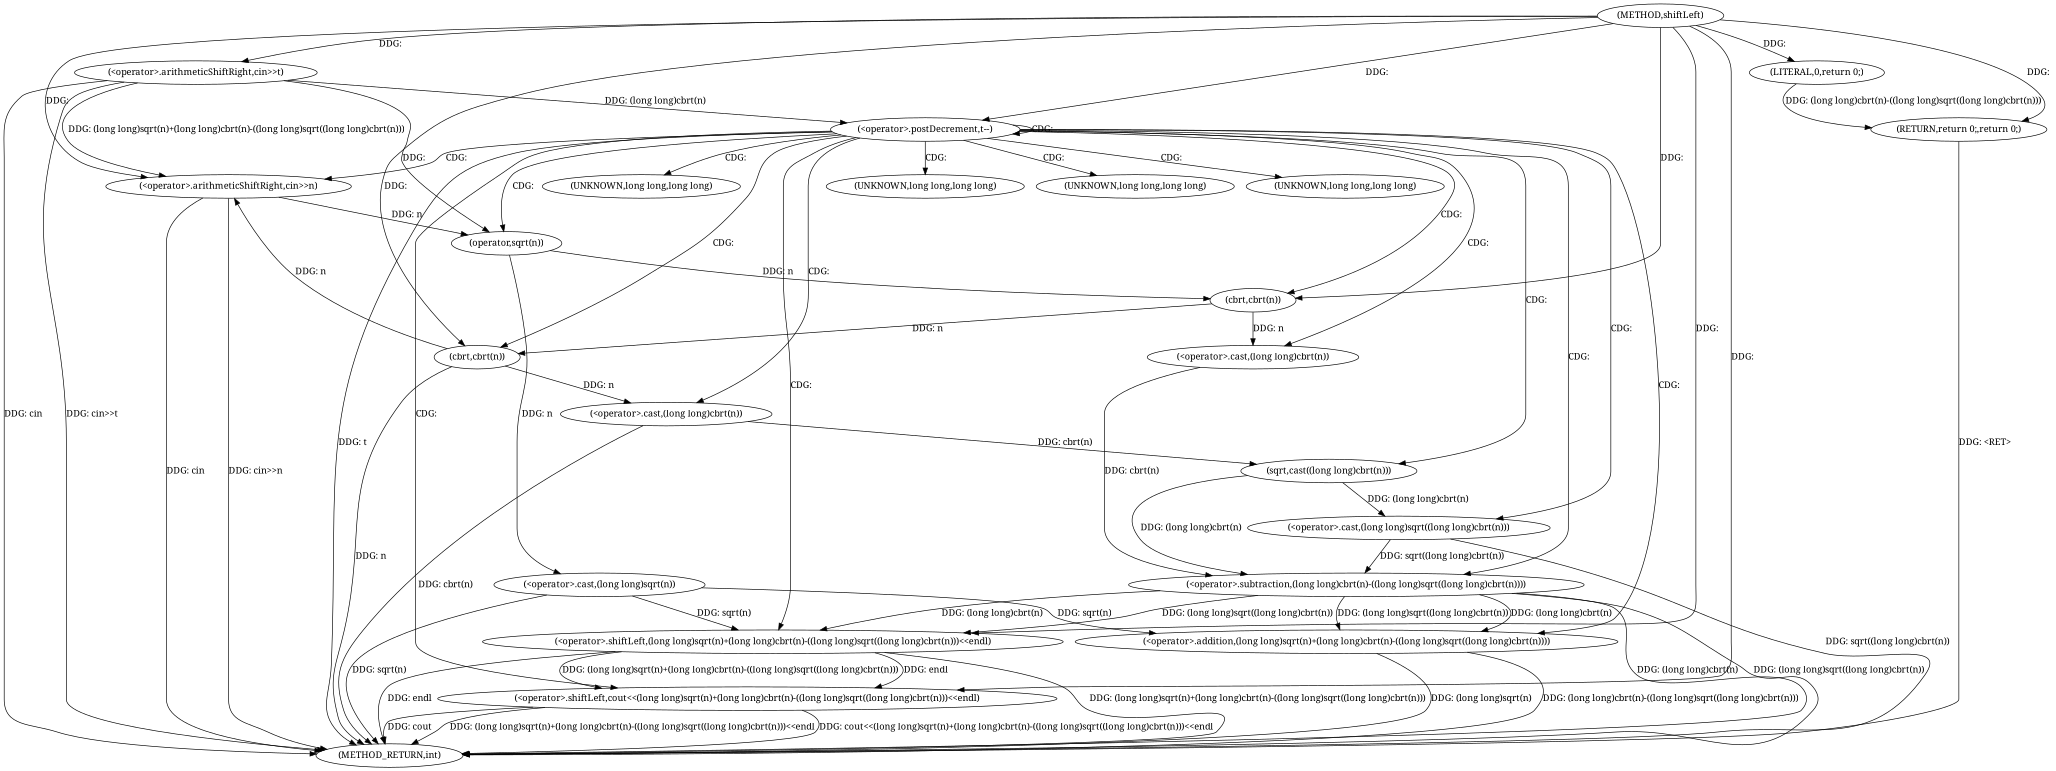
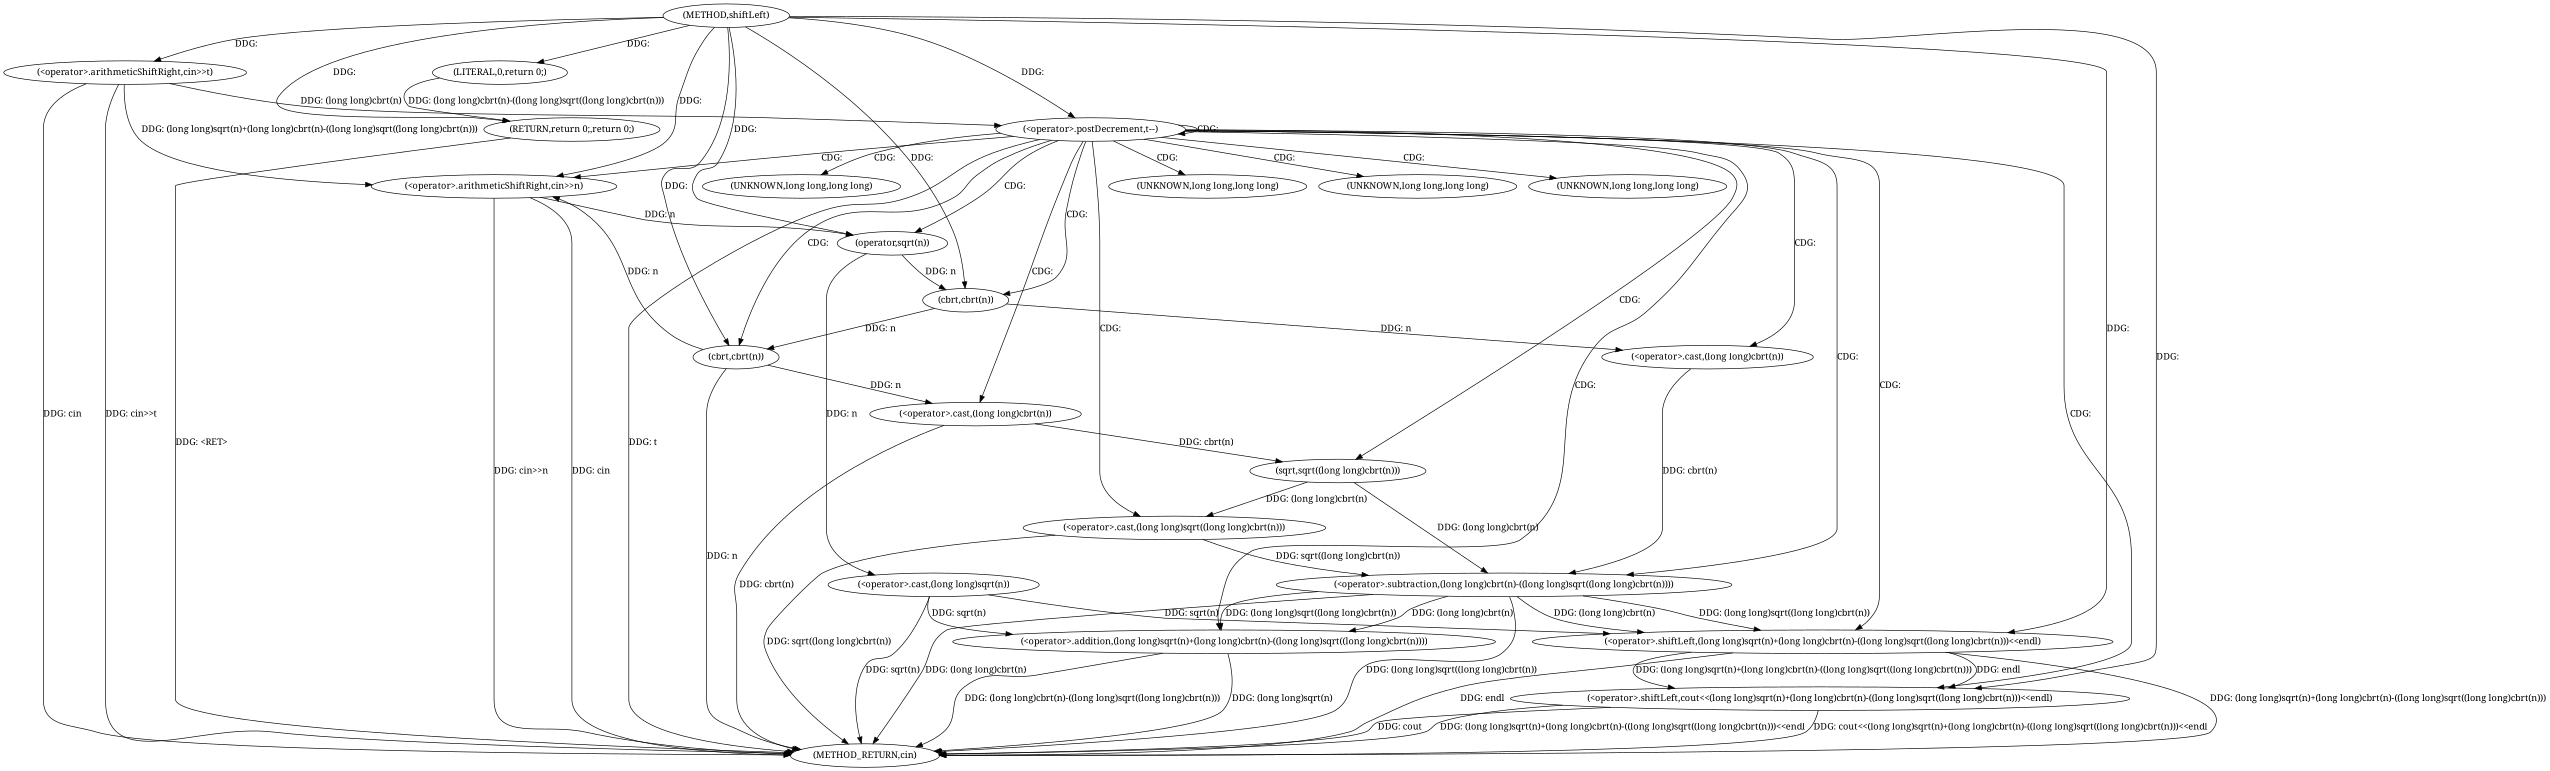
edge "(<operator>.arithmeticShiftRight,cin>>t)" -> "(operator,sqrt(n))": now "(METHOD,shiftLeft)" -> "(operator,sqrt(n))"
node "(sqrt,cast((long long)cbrt(n)))": label "(sqrt,cast((long long)cbrt(n)))" -> "(sqrt,sqrt((long long)cbrt(n)))"
node "(METHOD_RETURN,int)": label "(METHOD_RETURN,int)" -> "(METHOD_RETURN,cin)"
